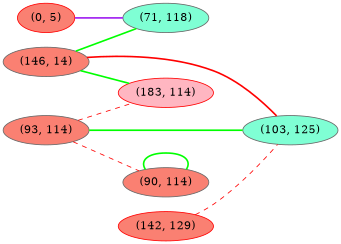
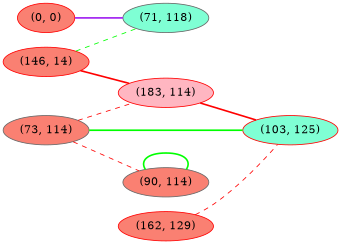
node "(0, 5)": label "(0, 5)" -> "(0, 0)"
edge "(71, 118)" -- "(146, 14)": style bold -> dashed
node "(146, 14)": color gray40 -> red
edge "(146, 14)" -- "(103, 125)": now "(183, 114)" -- "(103, 125)"
edge "(146, 14)" -- "(183, 114)": color green -> red
node "(93, 114)": label "(93, 114)" -> "(73, 114)"
node "(103, 125)": color gray40 -> red
node "(142, 129)": label "(142, 129)" -> "(162, 129)"
